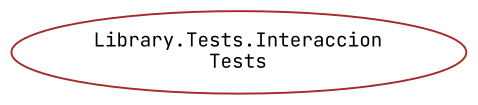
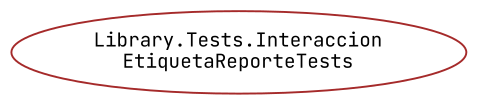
node "Library.Tests.Interaccion Tests": label "Library.Tests.Interaccion Tests" -> "Library.Tests.Interaccion EtiquetaReporteTests"
